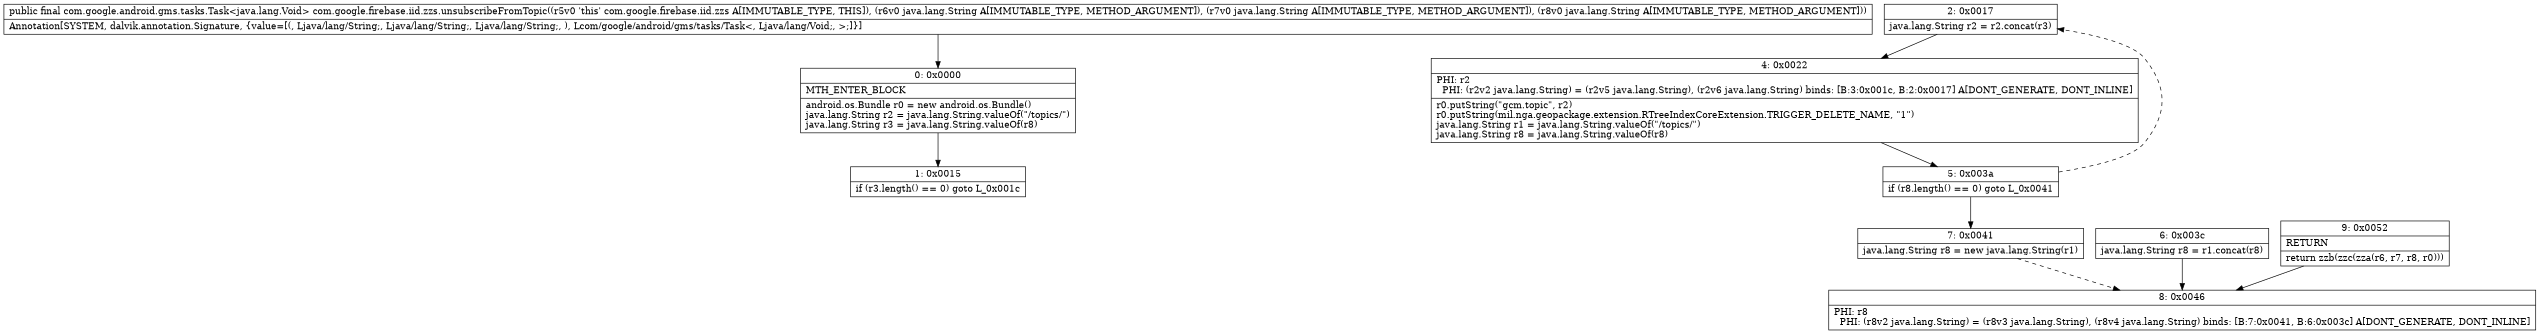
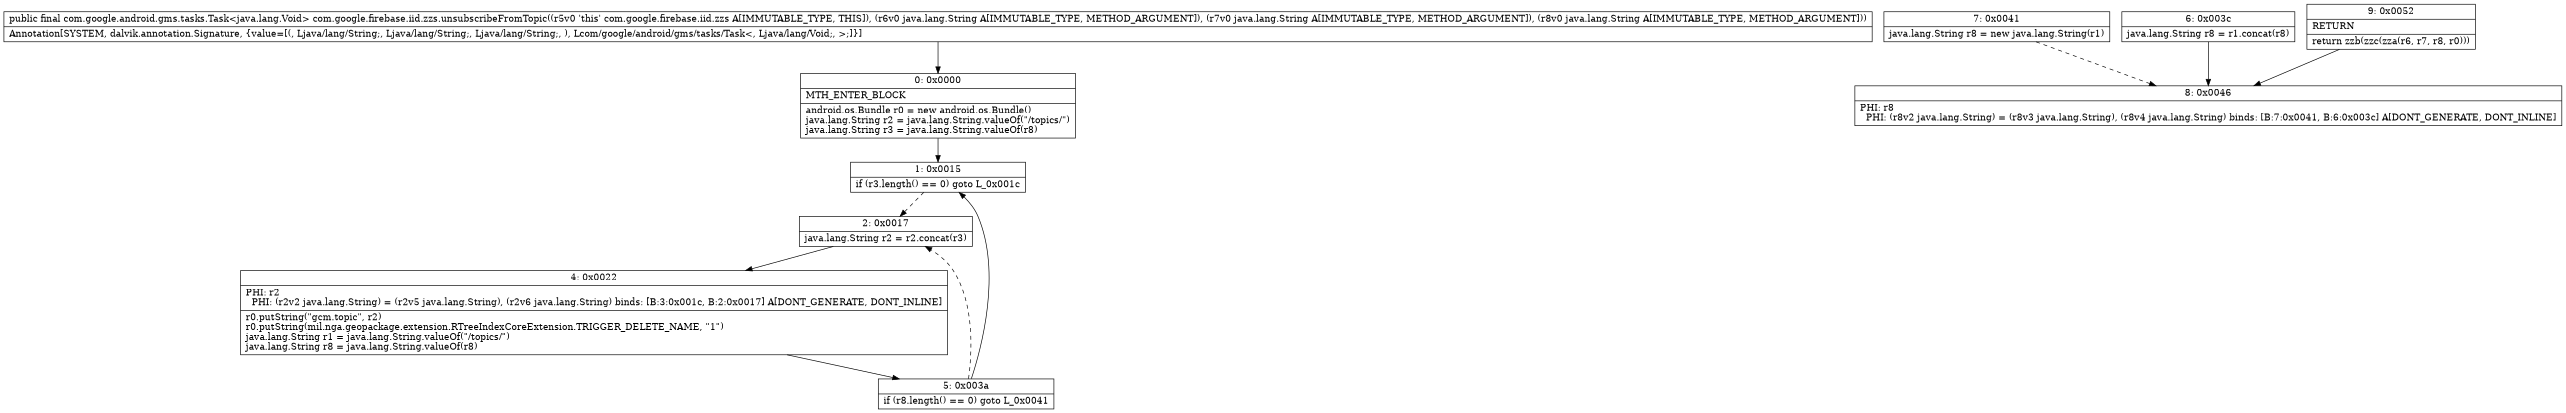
edge "1: 0x0015" -> "2: 0x0017": added
edge "5: 0x003a" -> "7: 0x0041": now "5: 0x003a" -> "1: 0x0015"
